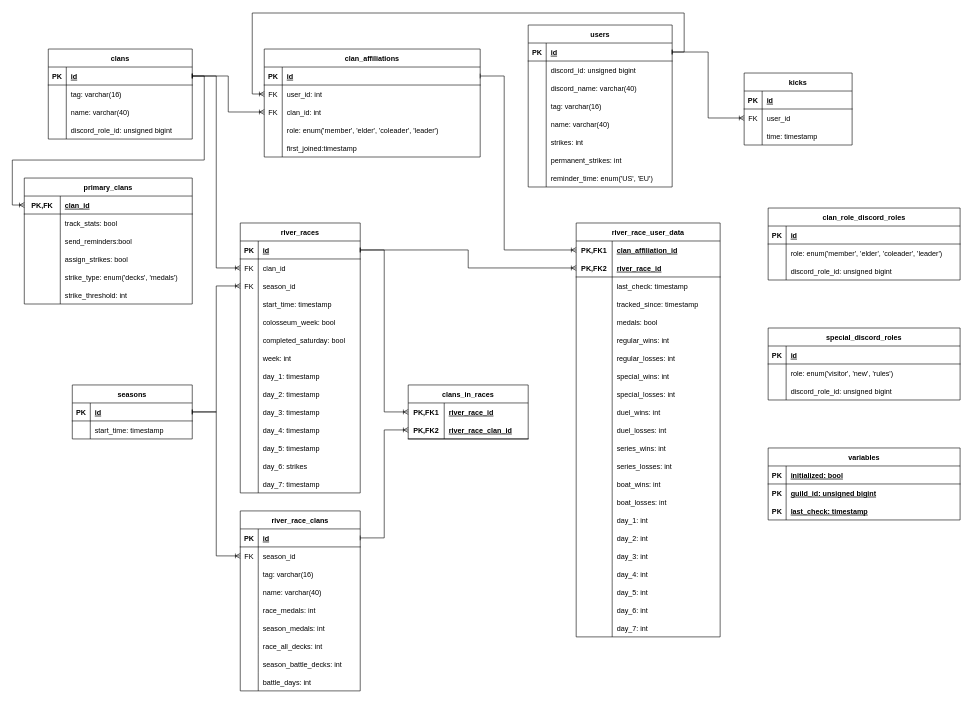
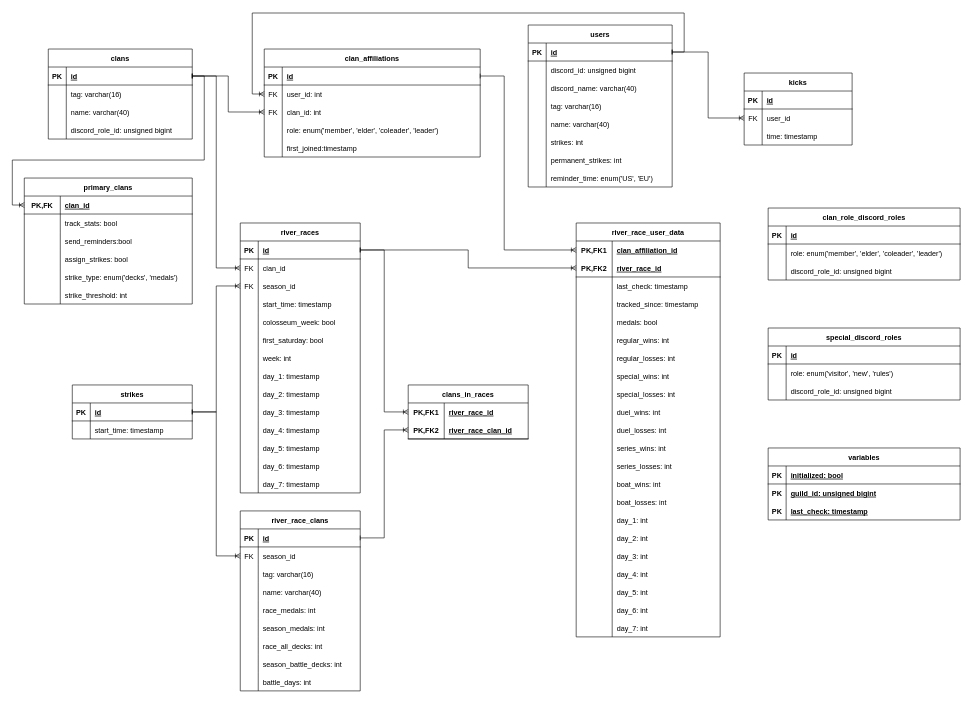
node "completed_saturday: bool": label "completed_saturday: bool" -> "first_saturday: bool"
node "seasons": label "seasons" -> "strikes"
node "day_6: strikes": label "day_6: strikes" -> "day_6: timestamp"
